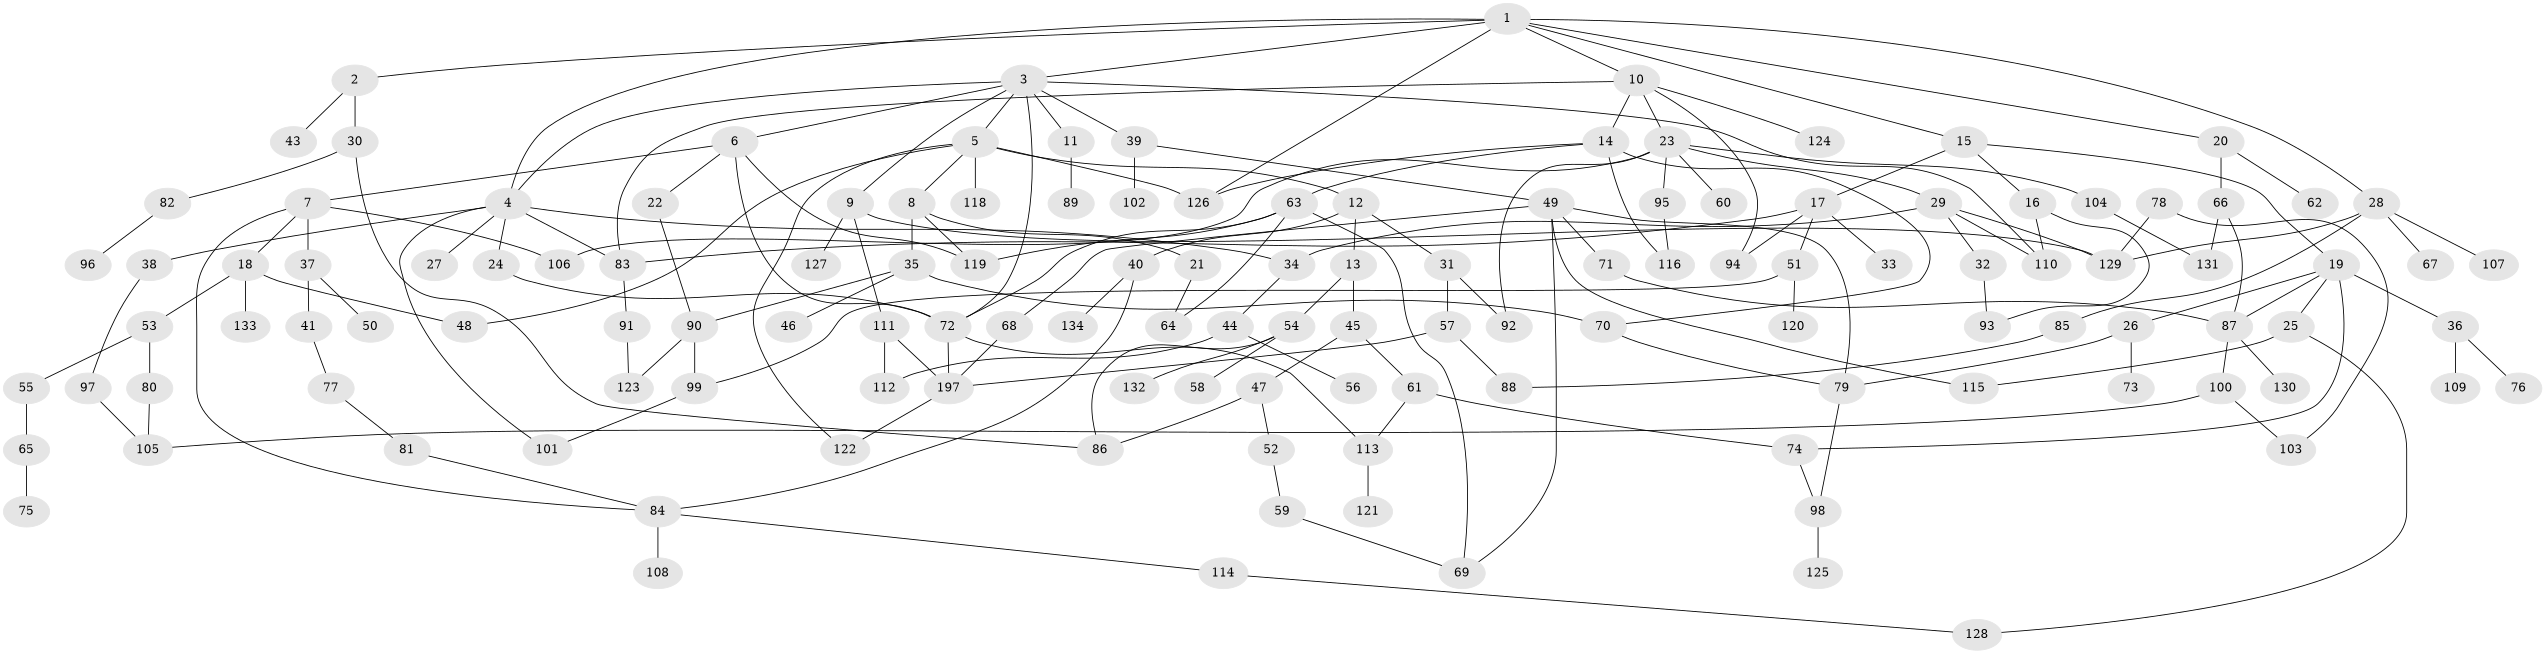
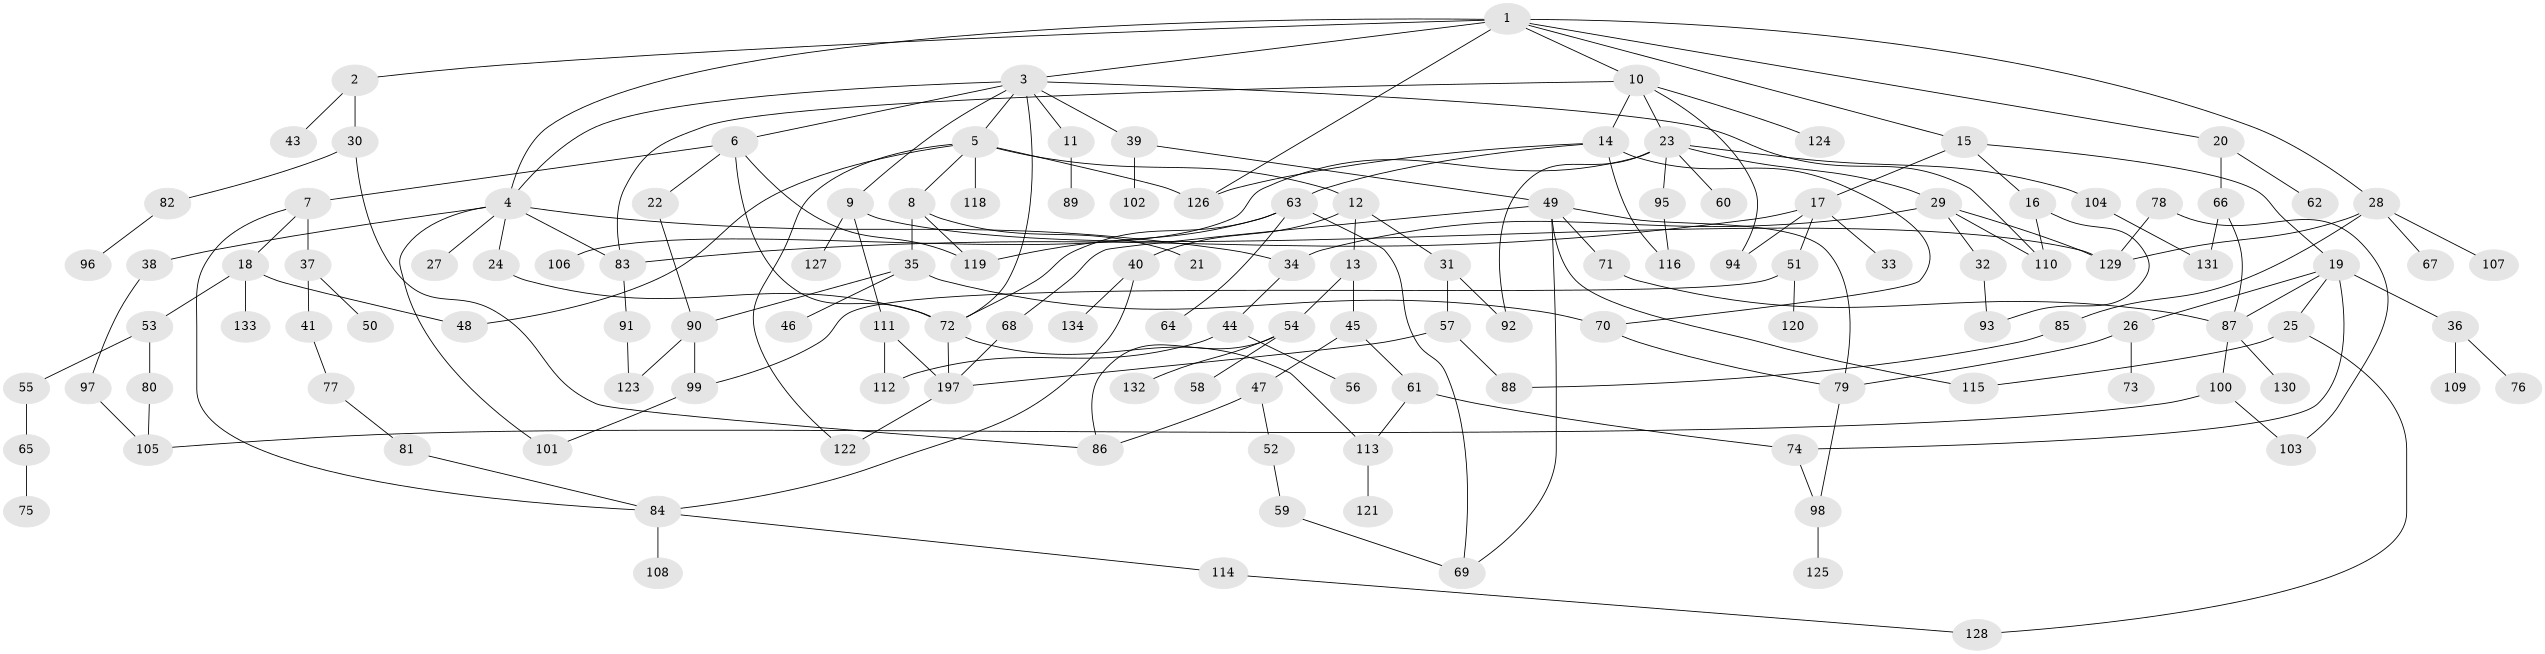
edge "7" -- "106": removed
edge "21" -- "64": removed
